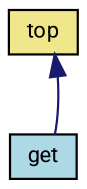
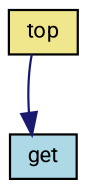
edge "get" -> "top": reversed
